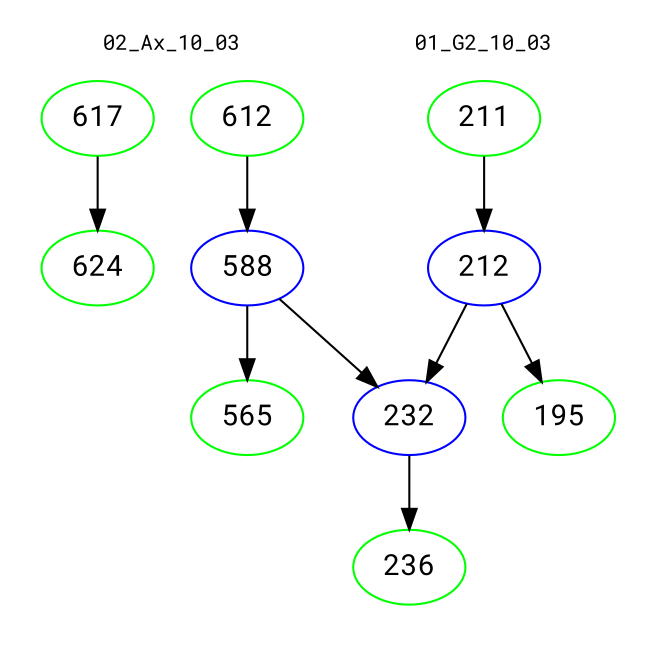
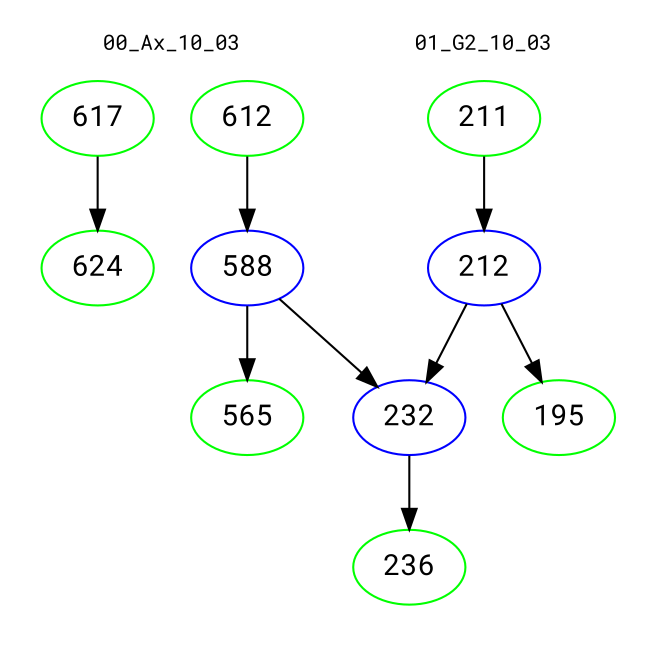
cluster "02_Ax_10_03": label "02_Ax_10_03" -> "00_Ax_10_03"
